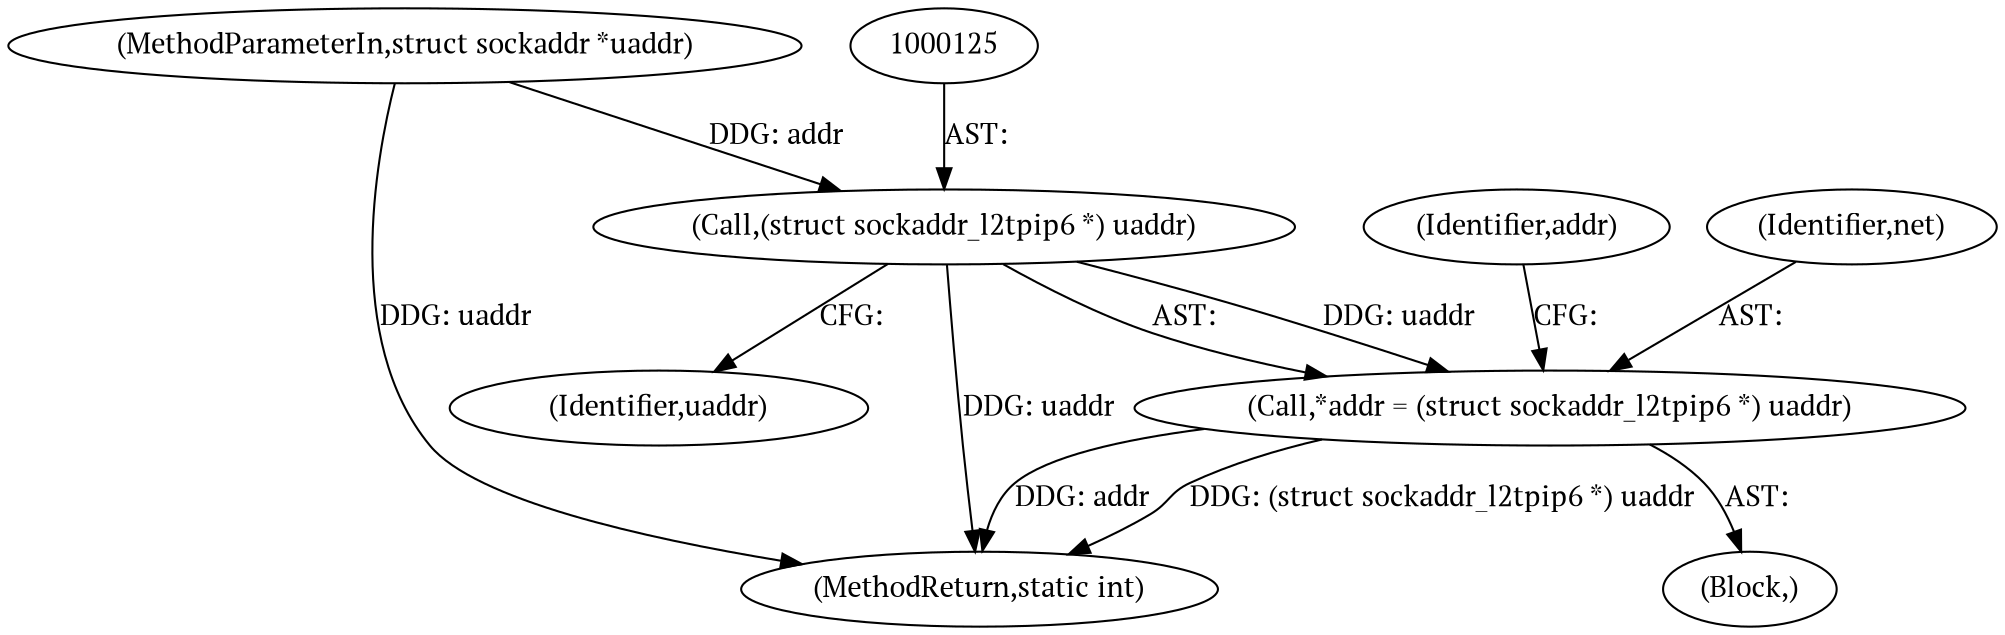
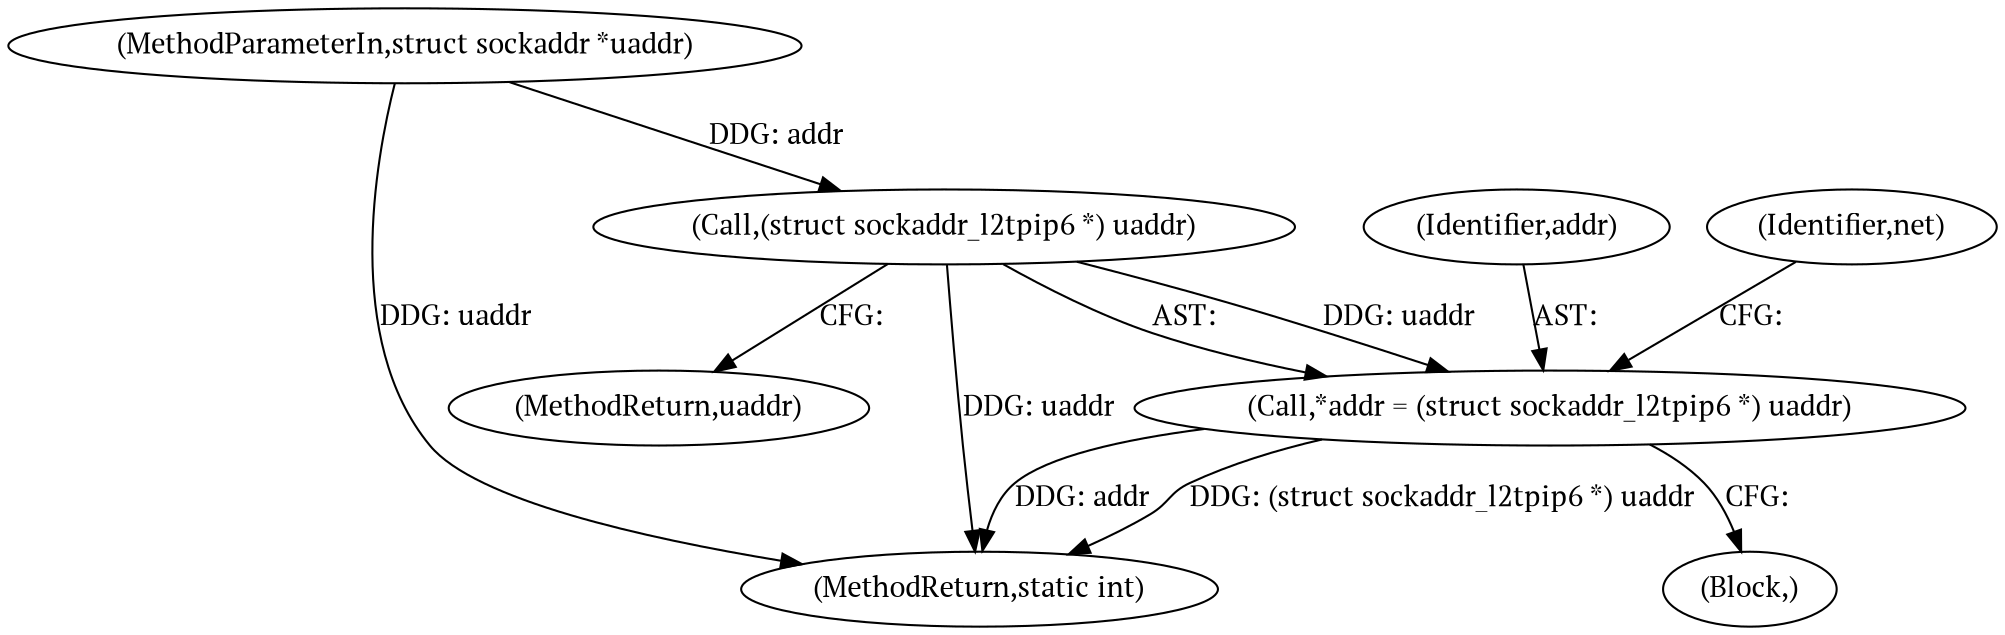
node "1000125": removed
edge "(Identifier,addr)" -> "(Call,*addr = (struct sockaddr_l2tpip6 *) uaddr)": label "CFG: " -> "AST: "
edge "(Identifier,net)" -> "(Call,*addr = (struct sockaddr_l2tpip6 *) uaddr)": label "AST: " -> "CFG: "
node "(Identifier,uaddr)": label "(Identifier,uaddr)" -> "(MethodReturn,uaddr)"
edge "(Call,*addr = (struct sockaddr_l2tpip6 *) uaddr)" -> "(Block,)": label "AST: " -> "CFG: "
